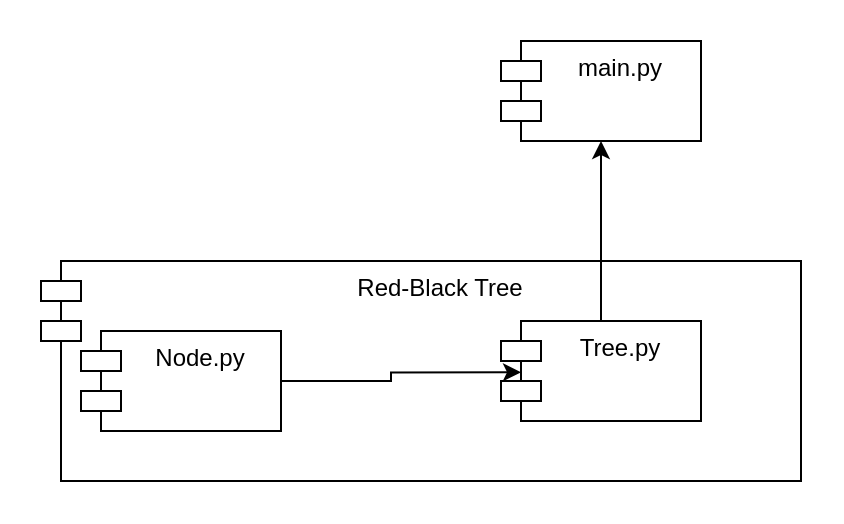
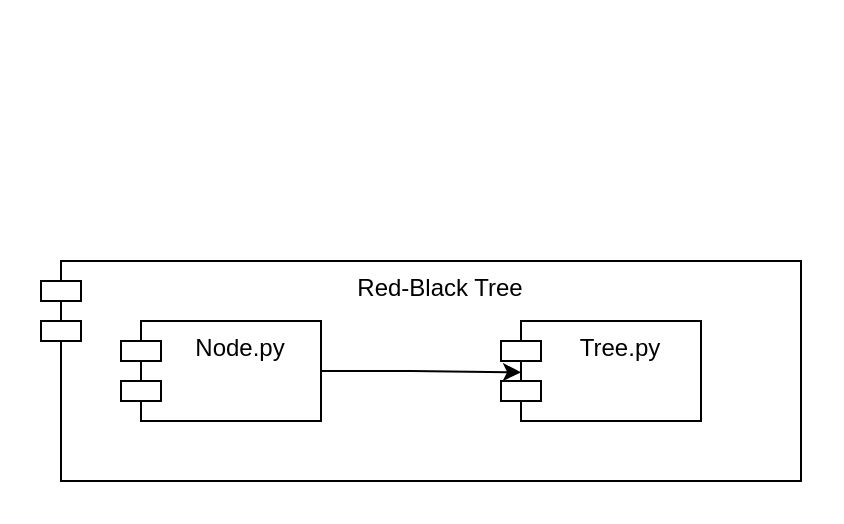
node "main.py": removed
edge "Tree.py" -> "main.py": removed
node "Node.py": moved (181, 381) -> (221, 371)
